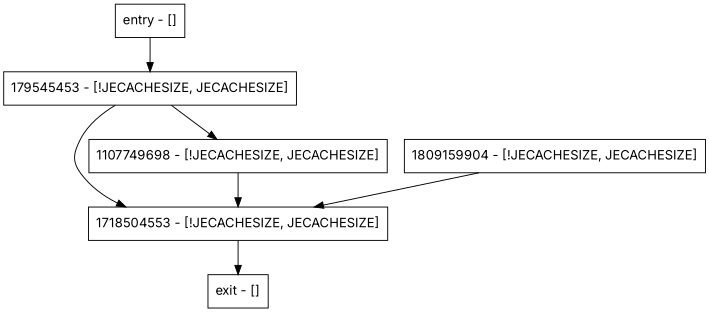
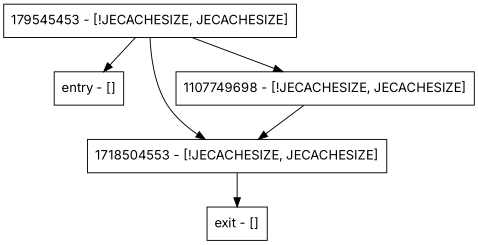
edge "entry - []" -> "179545453 - [!JECACHESIZE, JECACHESIZE]": reversed
node "1809159904 - [!JECACHESIZE, JECACHESIZE]": removed
